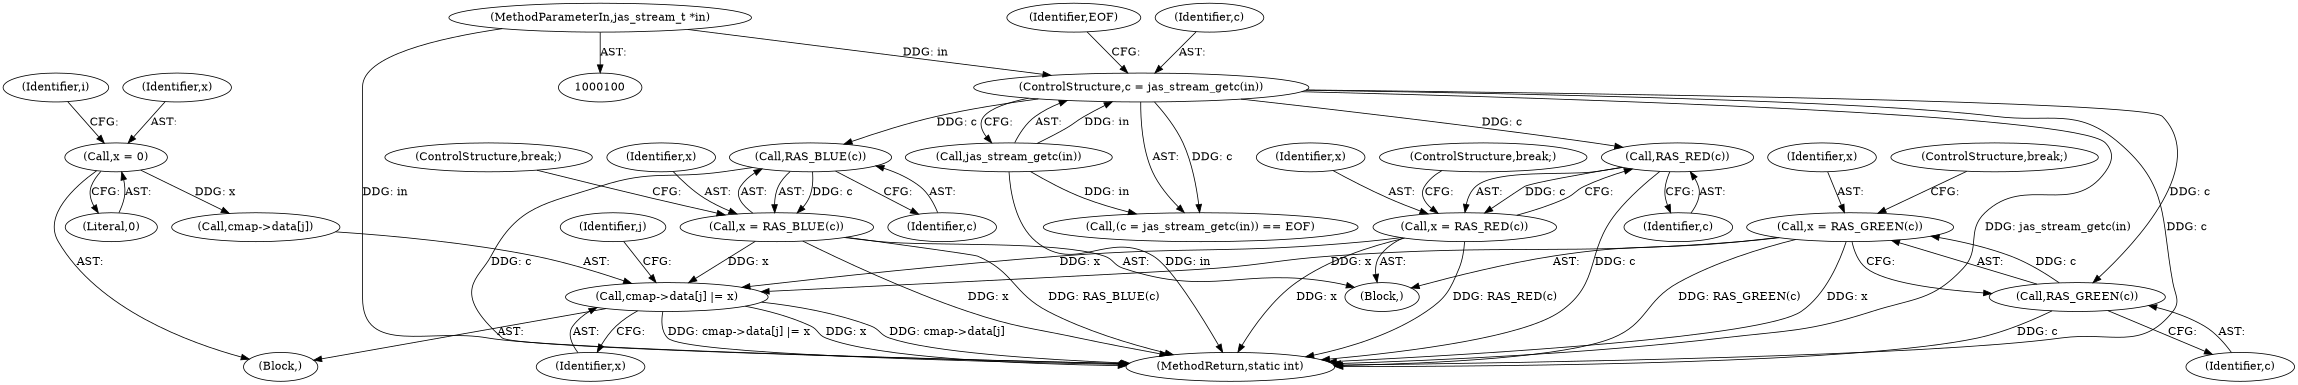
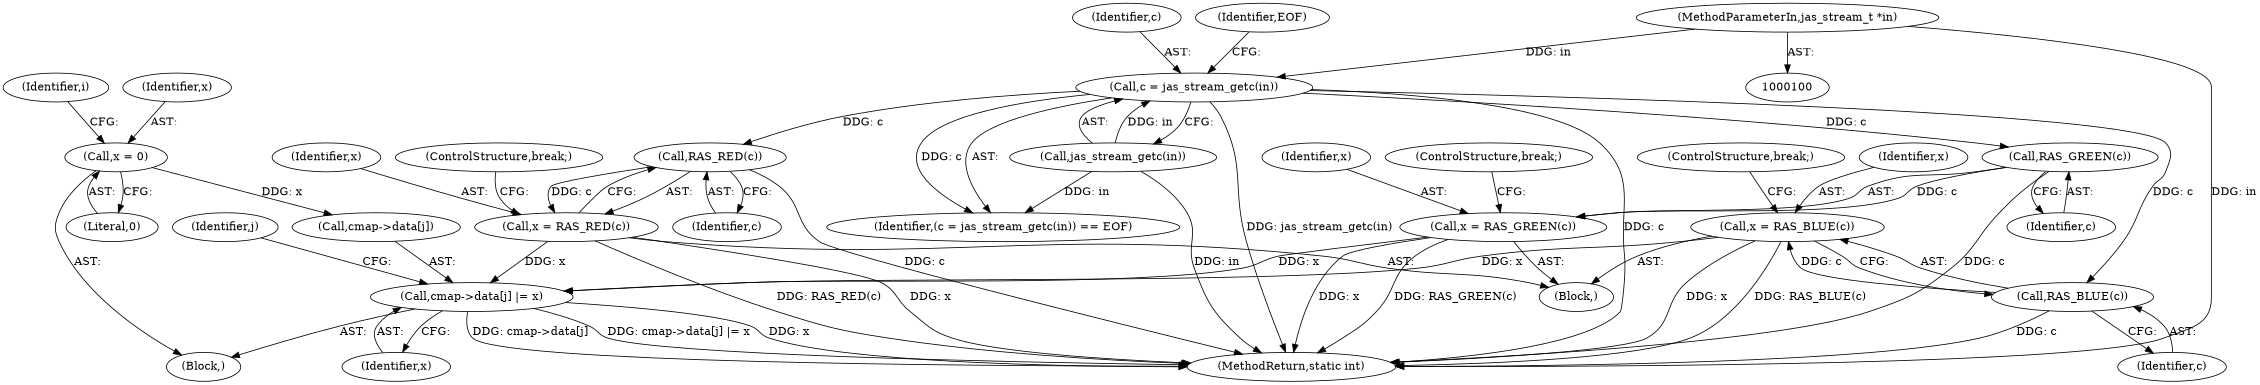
node "(ControlStructure,c = jas_stream_getc(in))": label "(ControlStructure,c = jas_stream_getc(in))" -> "(Call,c = jas_stream_getc(in))"
edge "(Call,x = RAS_BLUE(c))" -> "(Call,RAS_BLUE(c))": label "AST: " -> "CFG: "
node "(Call,(c = jas_stream_getc(in)) == EOF)": label "(Call,(c = jas_stream_getc(in)) == EOF)" -> "(Identifier,(c = jas_stream_getc(in)) == EOF)"
edge "(Call,x = RAS_GREEN(c))" -> "(Call,RAS_GREEN(c))": removed, label "CFG:"
